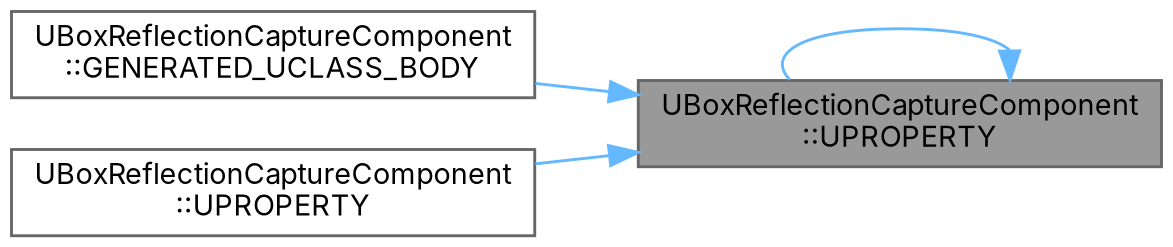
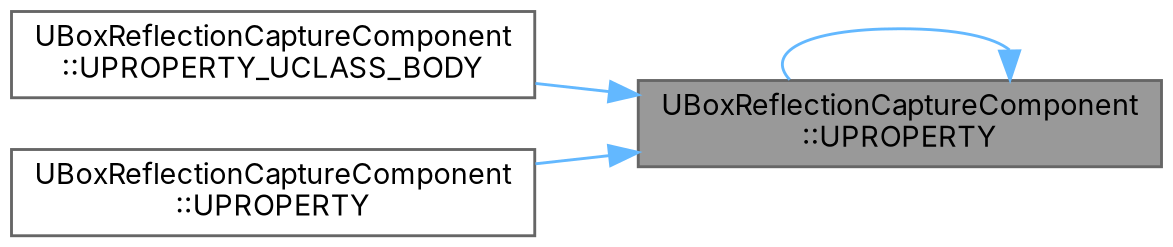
node "UBoxReflectionCaptureComponent ::GENERATED_UCLASS_BODY": label "UBoxReflectionCaptureComponent ::GENERATED_UCLASS_BODY" -> "UBoxReflectionCaptureComponent ::UPROPERTY_UCLASS_BODY"
